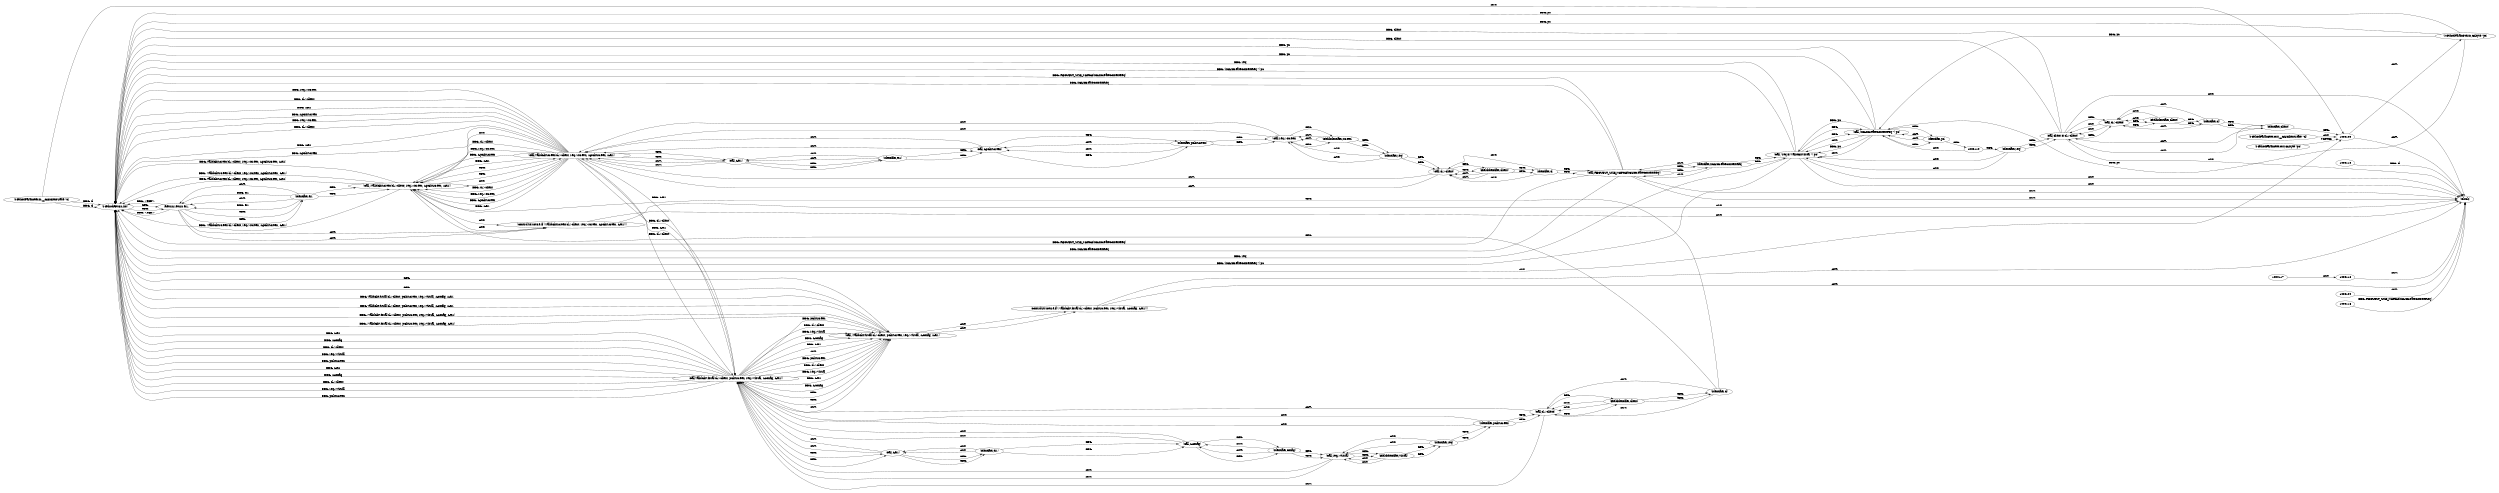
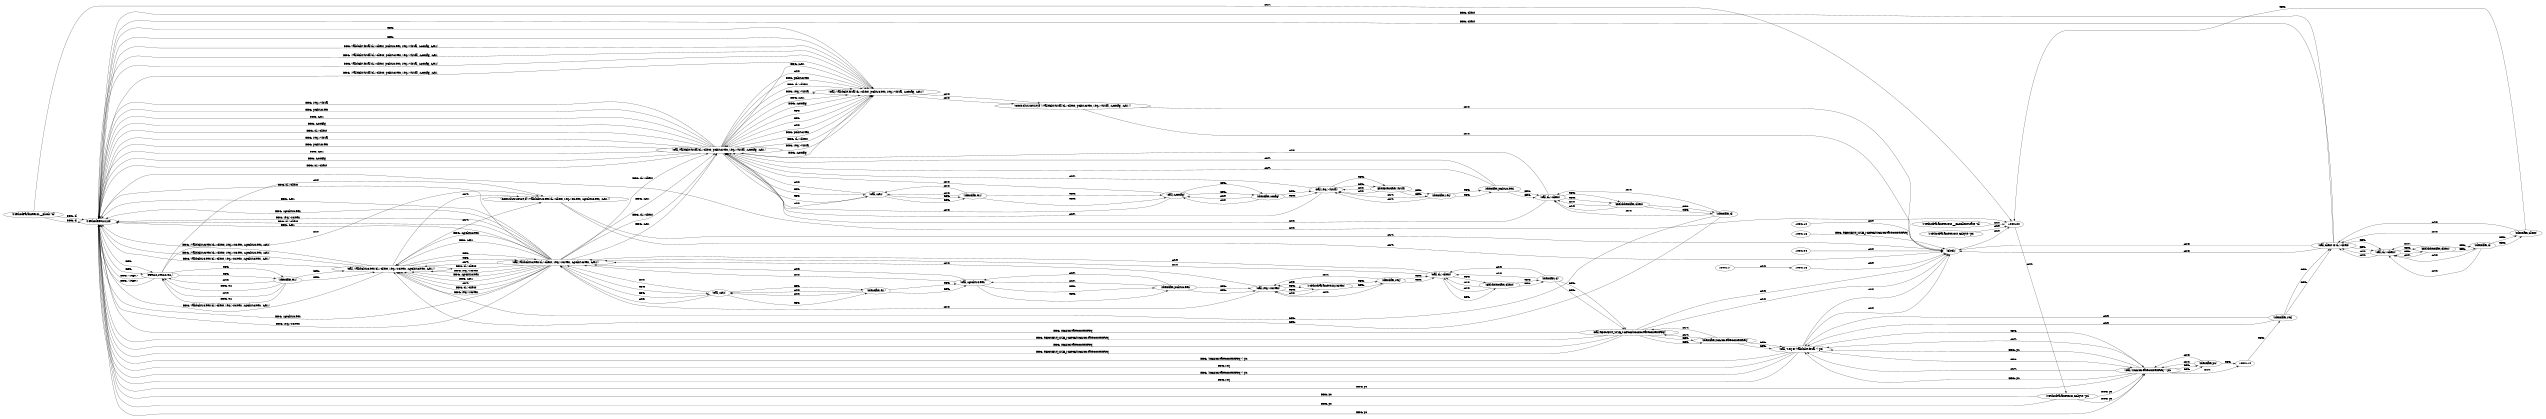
node "(FieldIdentifier,screen)": label "(FieldIdentifier,screen)" -> "(MethodParameterIn,screen)"
edge "(MethodParameterOut,GLbyte *pc)" -> "1000100": label "MATCH: " -> "AST: "
edge "1000114" -> "(Call,(xGLXCreateContextReq *) pc)": reversed
edge "1000100" -> "(Block,)": reversed
edge "1000110" -> "(Block,)": label "DDG: cl" -> "AST: "
node "(MethodParameterIn,__GLXclientState *cl)": label "(MethodParameterIn,__GLXclientState *cl)" -> "(MethodParameterIn,__Block *cl)"
